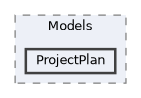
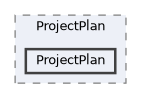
cluster "Models": label "Models" -> "ProjectPlan"
